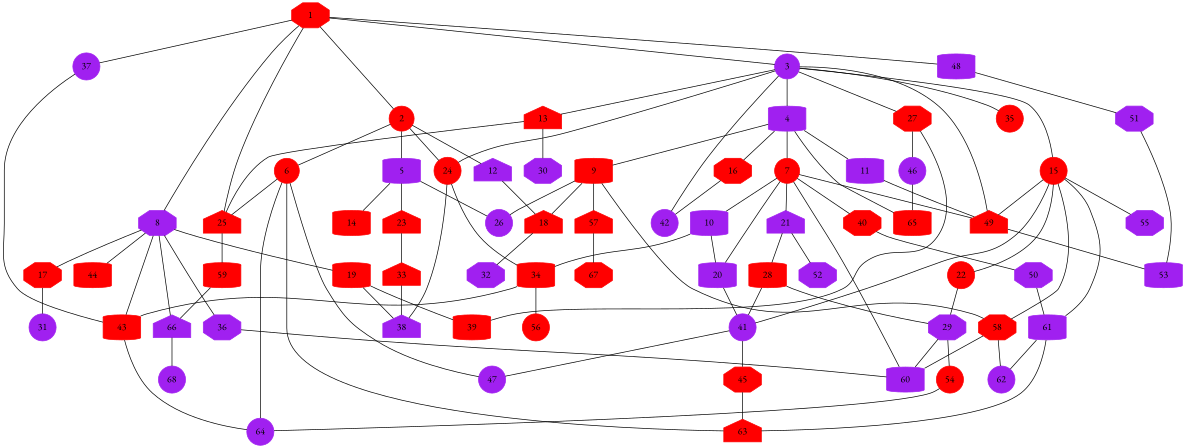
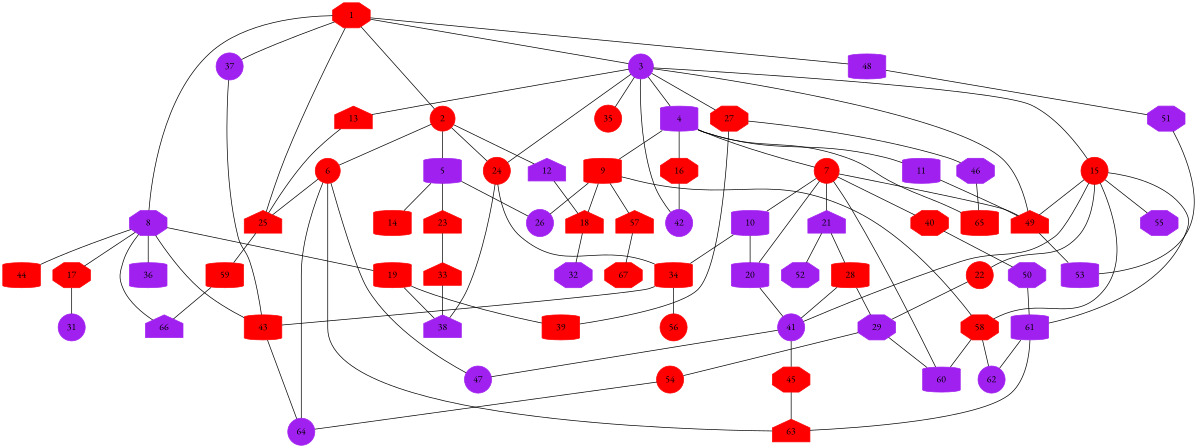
node "30": removed
node "46": shape circle -> octagon
node "36": shape octagon -> cylinder
edge "36" -- "60": removed
node "68": removed
